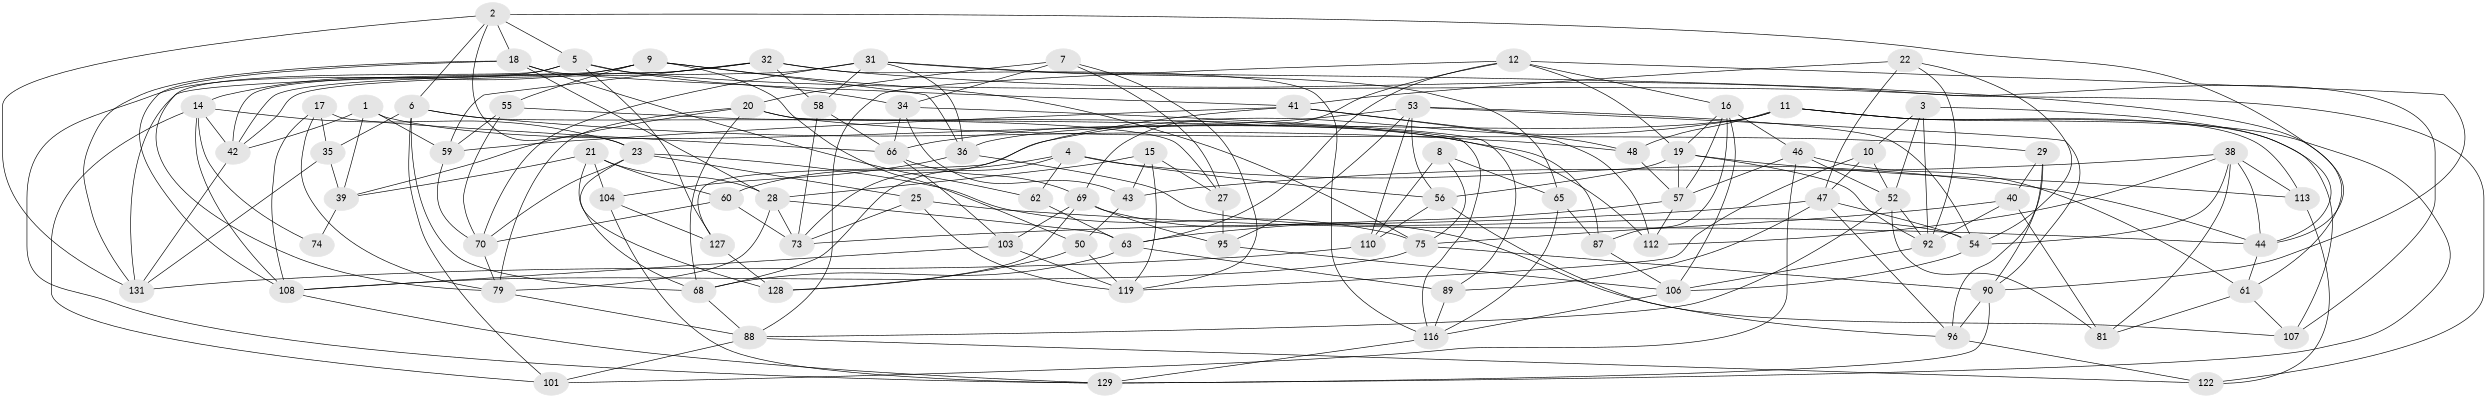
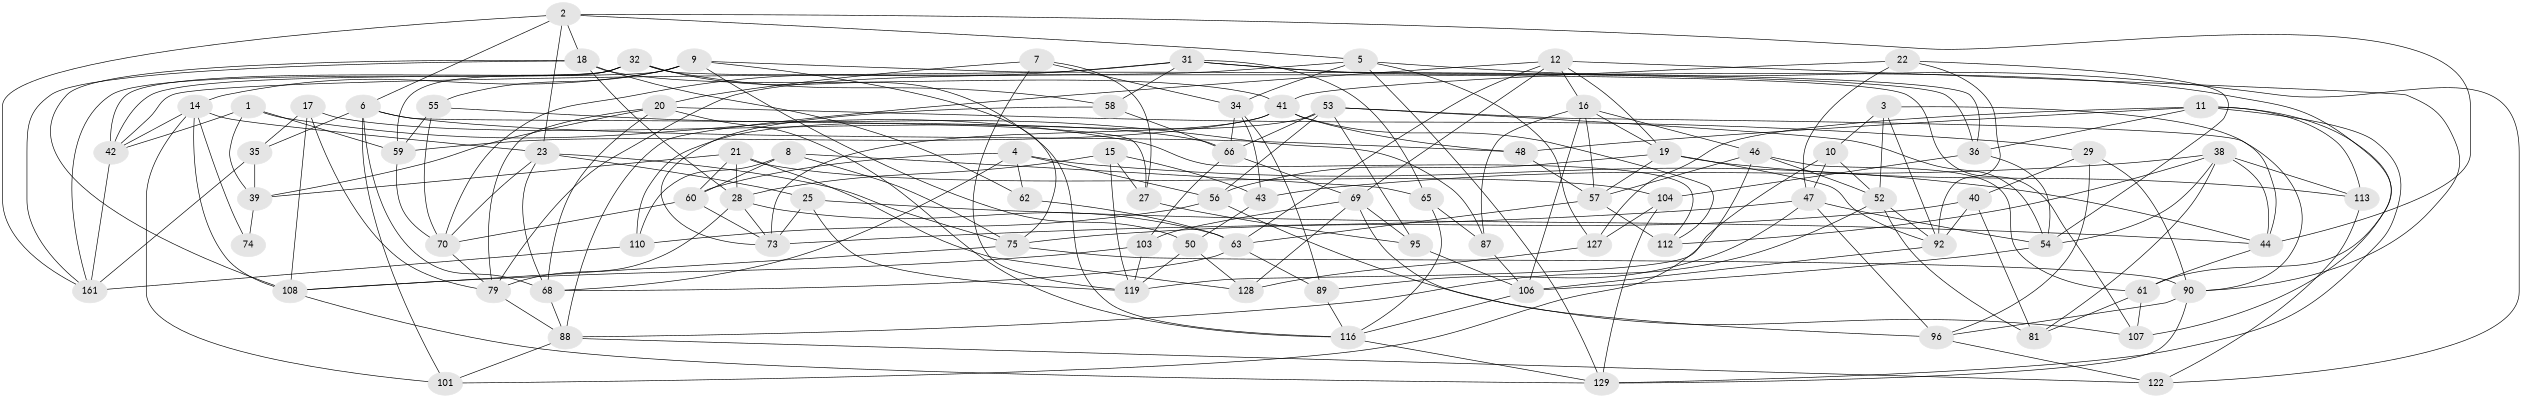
edge "8" -- "60": added
node "131": label "131" -> "161"
